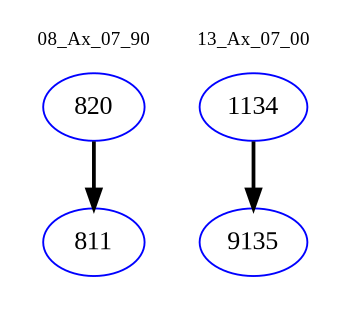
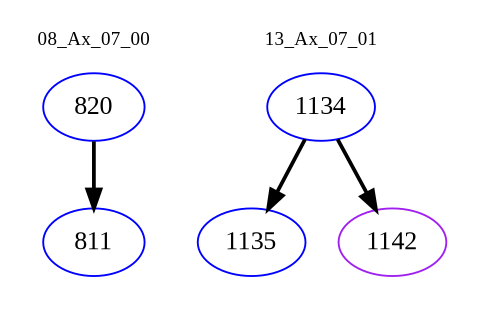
cluster "08_Ax_07_90": label "08_Ax_07_90" -> "08_Ax_07_00"
cluster "13_Ax_07_00": label "13_Ax_07_00" -> "13_Ax_07_01"
node "9135": label "9135" -> "1135"
node "1142": added
